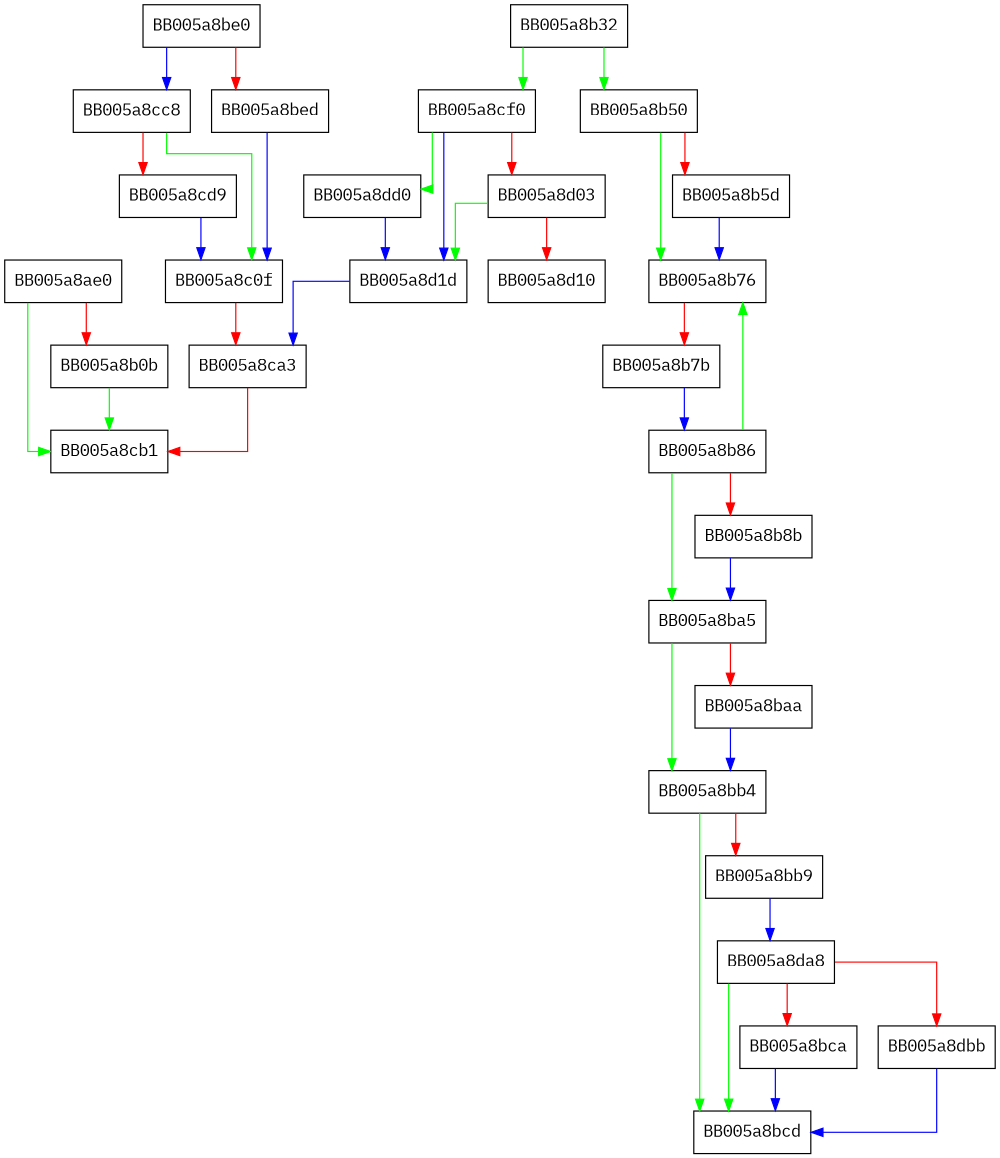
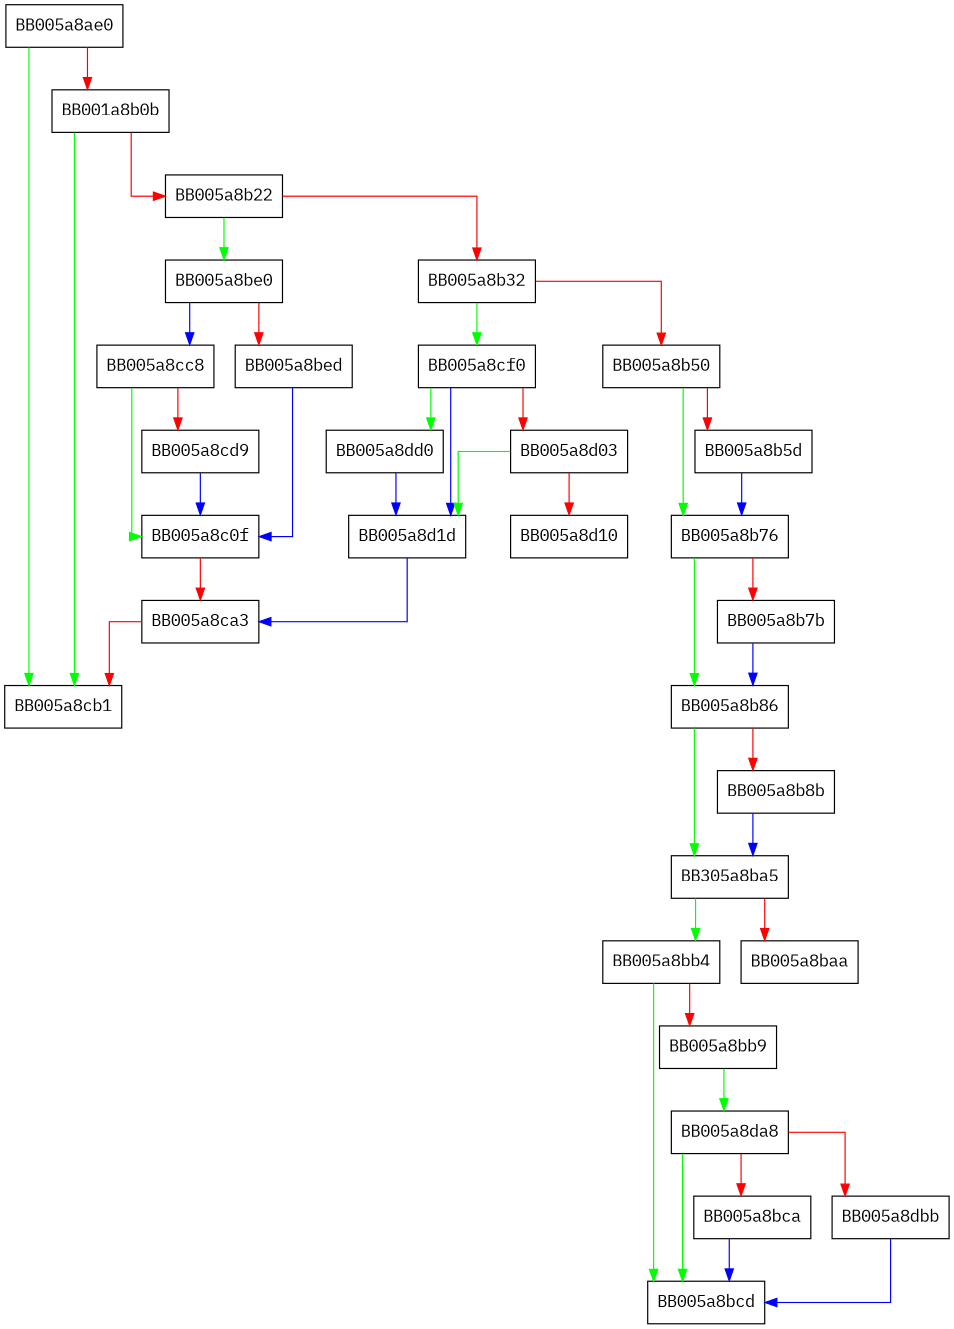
edge "BB005a8b32" -> "BB005a8b50": color green -> red
node "BB005a8b22": added
node "BB005a8b0b": label "BB005a8b0b" -> "BB001a8b0b"
edge "BB005a8b86" -> "BB005a8b76": reversed
node "BB005a8ba5": label "BB005a8ba5" -> "BB305a8ba5"
edge "BB005a8baa" -> "BB005a8bb4": removed
edge "BB005a8bb9" -> "BB005a8da8": color blue -> green
